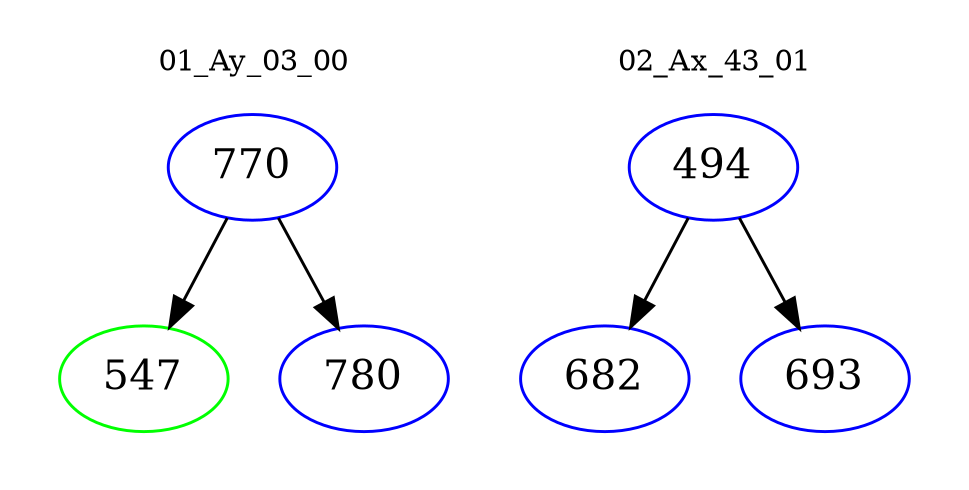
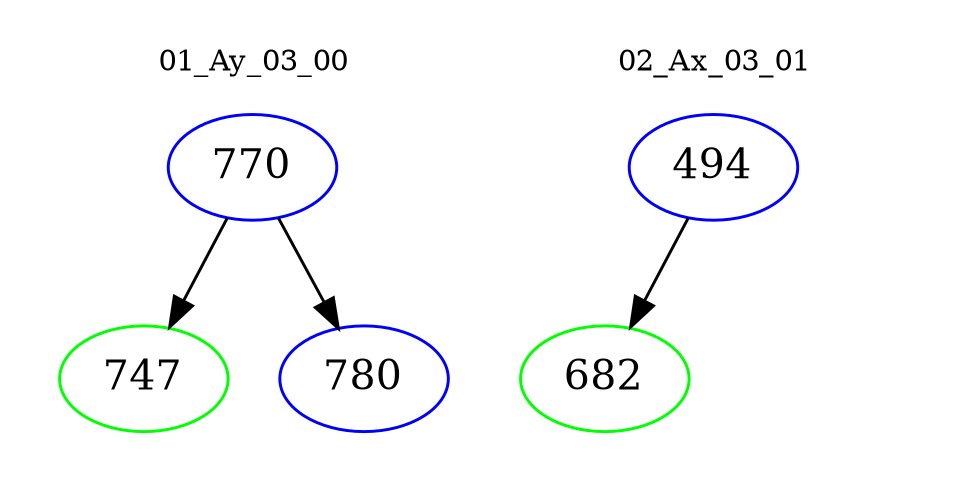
cluster "02_Ax_43_01": label "02_Ax_43_01" -> "02_Ax_03_01"
node "547": label "547" -> "747"
node "682": color blue -> green
node "693": removed
